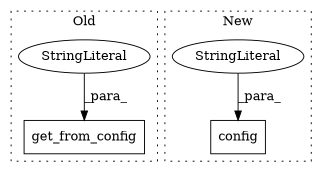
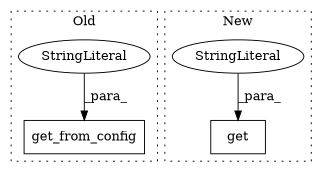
node "config": label "config" -> "get"
